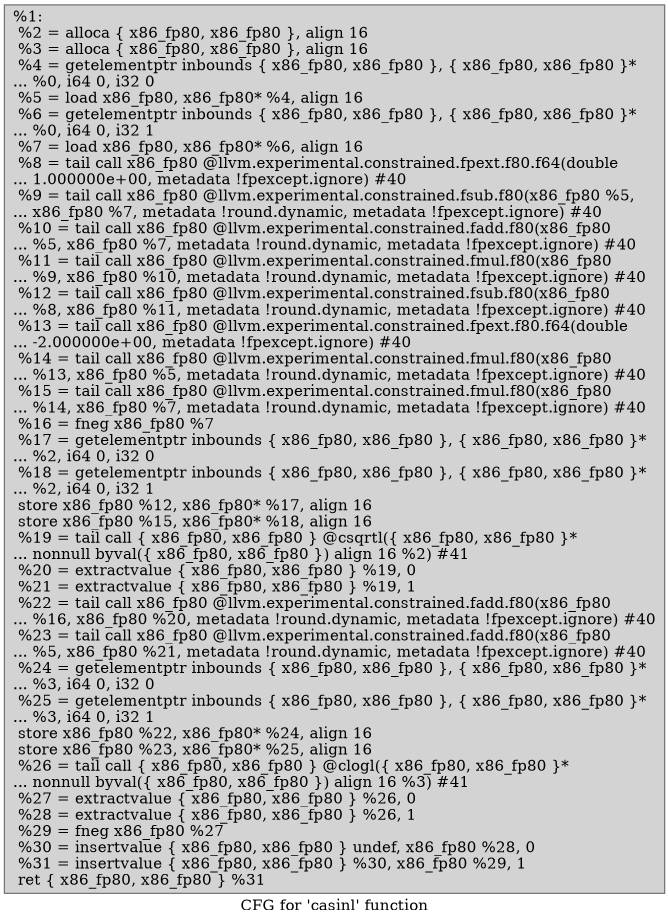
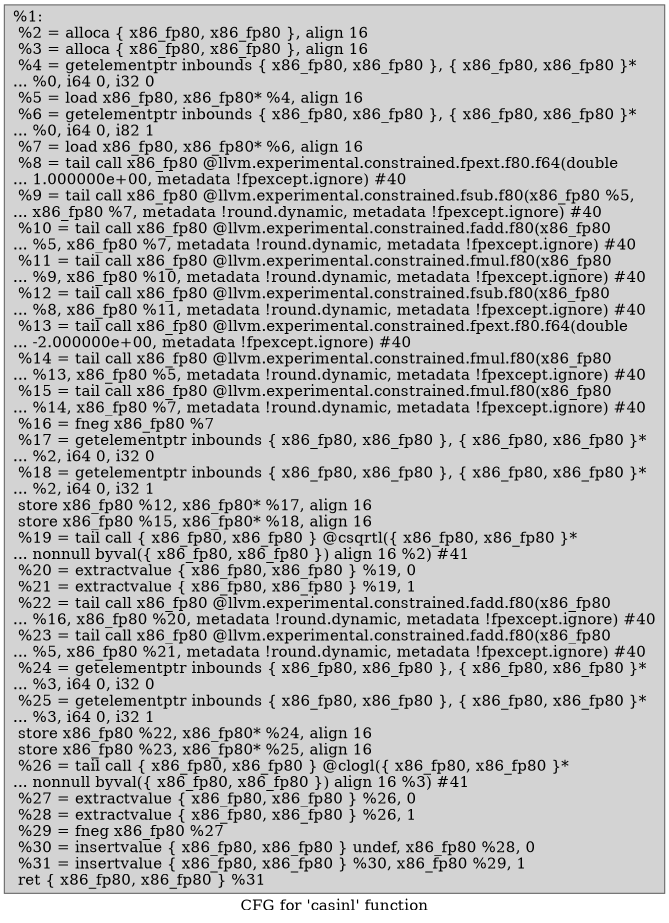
node "%1:": text "... %0, i64 0, i32 1" -> "... %0, i64 0, i82 1"
